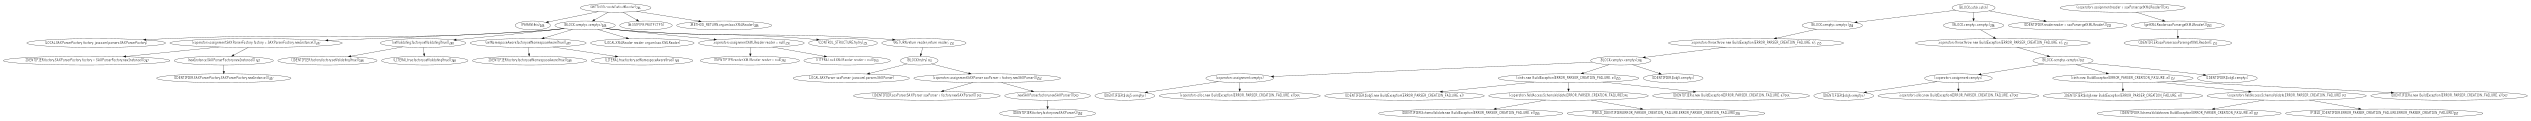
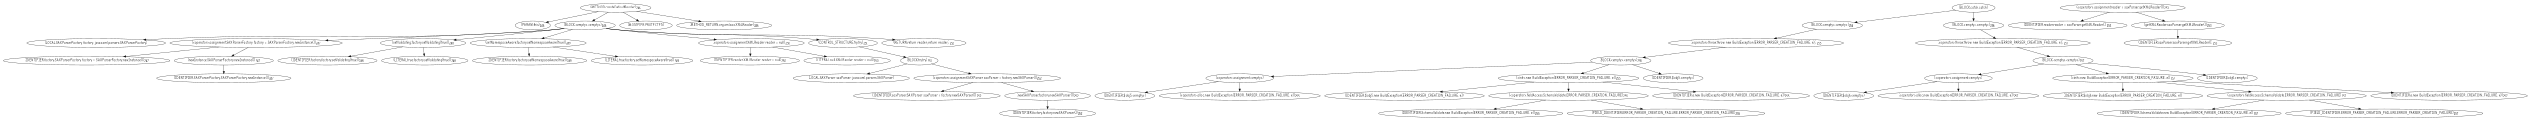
edge "(BLOCK,catch,catch)" -> "(IDENTIFIER,reader,reader = saxParser.getXMLReader())": now "(<operator>.assignment,reader = saxParser.getXMLReader())" -> "(IDENTIFIER,reader,reader = saxParser.getXMLReader())"
node "(IDENTIFIER,reader,reader = saxParser.getXMLReader())": text "213" -> "253"
node "(LOCAL,XMLReader reader: org.xml.sax.XMLReader)": removed
edge "(RETURN,return reader;,return reader;)" -> "(BLOCK,try,try)": now "(CONTROL_STRUCTURE,try,try)" -> "(BLOCK,try,try)"
